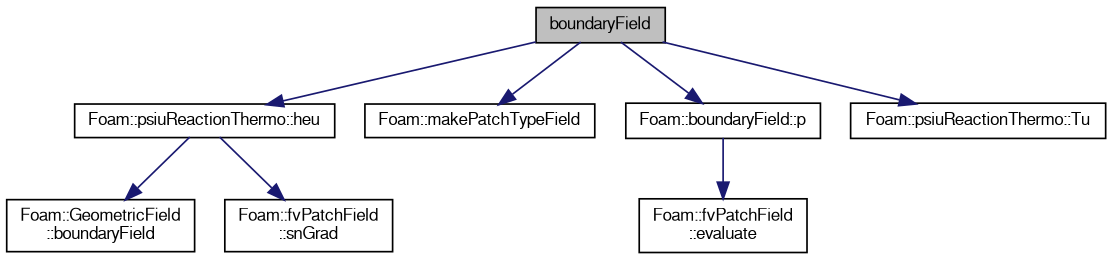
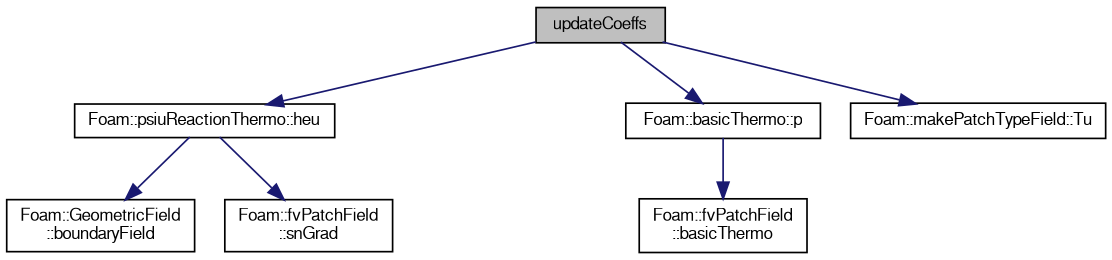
node "boundaryField": label "boundaryField" -> "updateCoeffs"
node "Foam::makePatchTypeField": removed
node "Foam::boundaryField::p": label "Foam::boundaryField::p" -> "Foam::basicThermo::p"
node "Foam::psiuReactionThermo::Tu": label "Foam::psiuReactionThermo::Tu" -> "Foam::makePatchTypeField::Tu"
node "Foam::fvPatchField ::evaluate": label "Foam::fvPatchField ::evaluate" -> "Foam::fvPatchField ::basicThermo"
